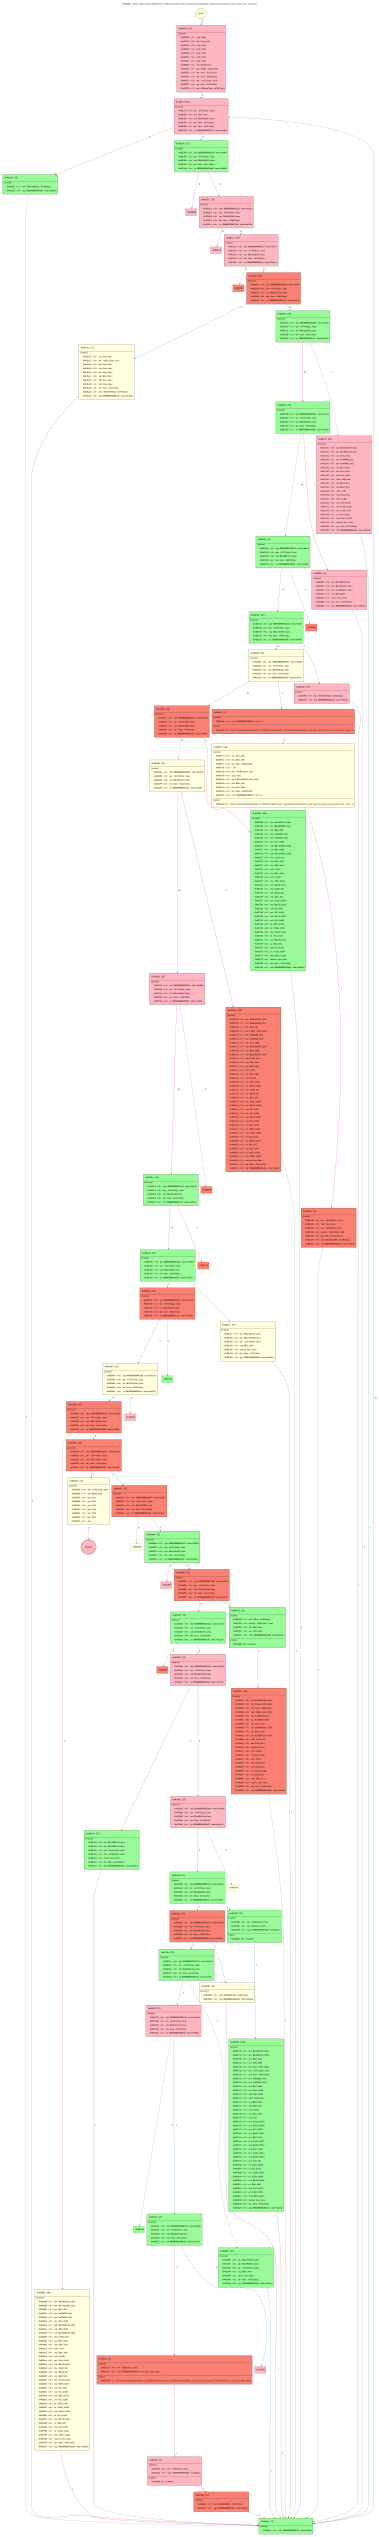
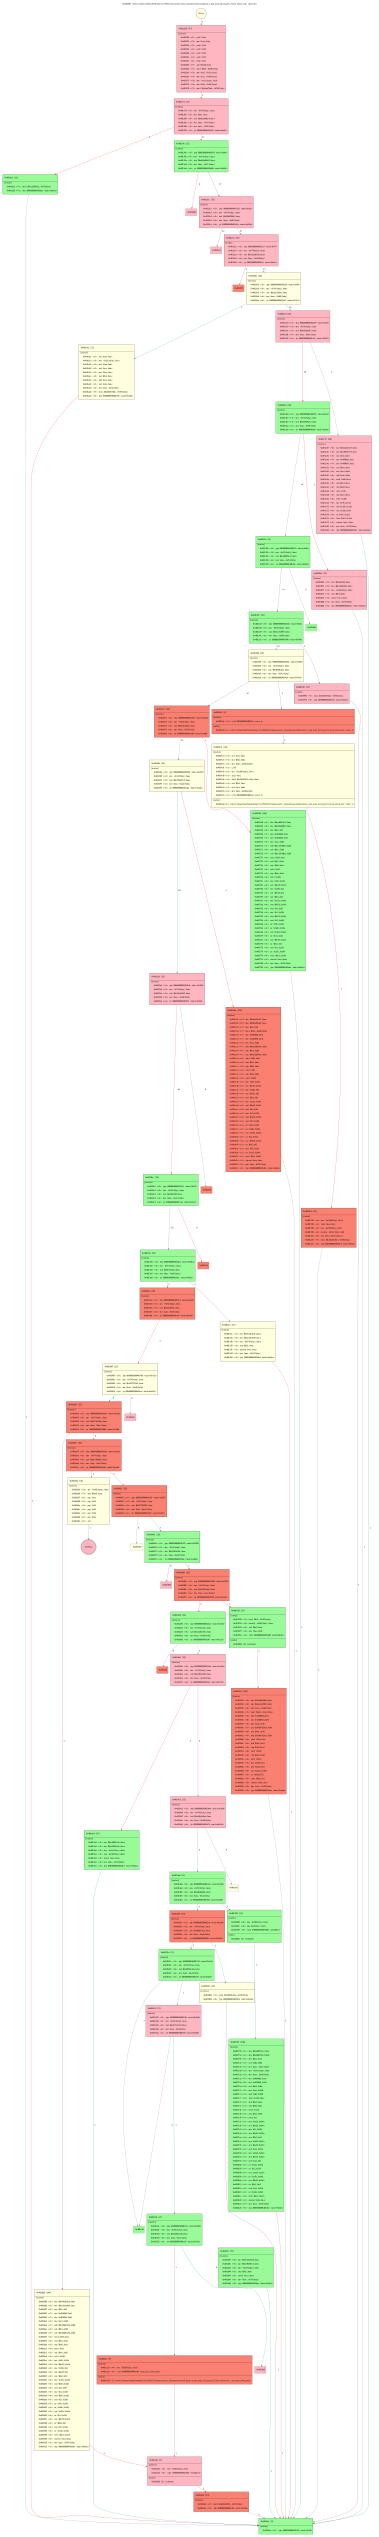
node "0x4012db [25]": fillcolor salmon -> lightyellow
node "0x4012f4 [25]": fillcolor palegreen -> lightpink
node "0x401d5a": fillcolor salmon -> palegreen
edge "0x401dbe [5]" -> "0x40127f [23]": removed, label "17"
node "0x401da4": removed
edge "0x40151a [25]" -> "0x401837 [27]": now "0x40151a [25]" -> "0x401b90"
edge "0x401888 [144]" -> "0x401dbe [5]": now "0x401888 [144]" -> "0x401a3b [9]"
